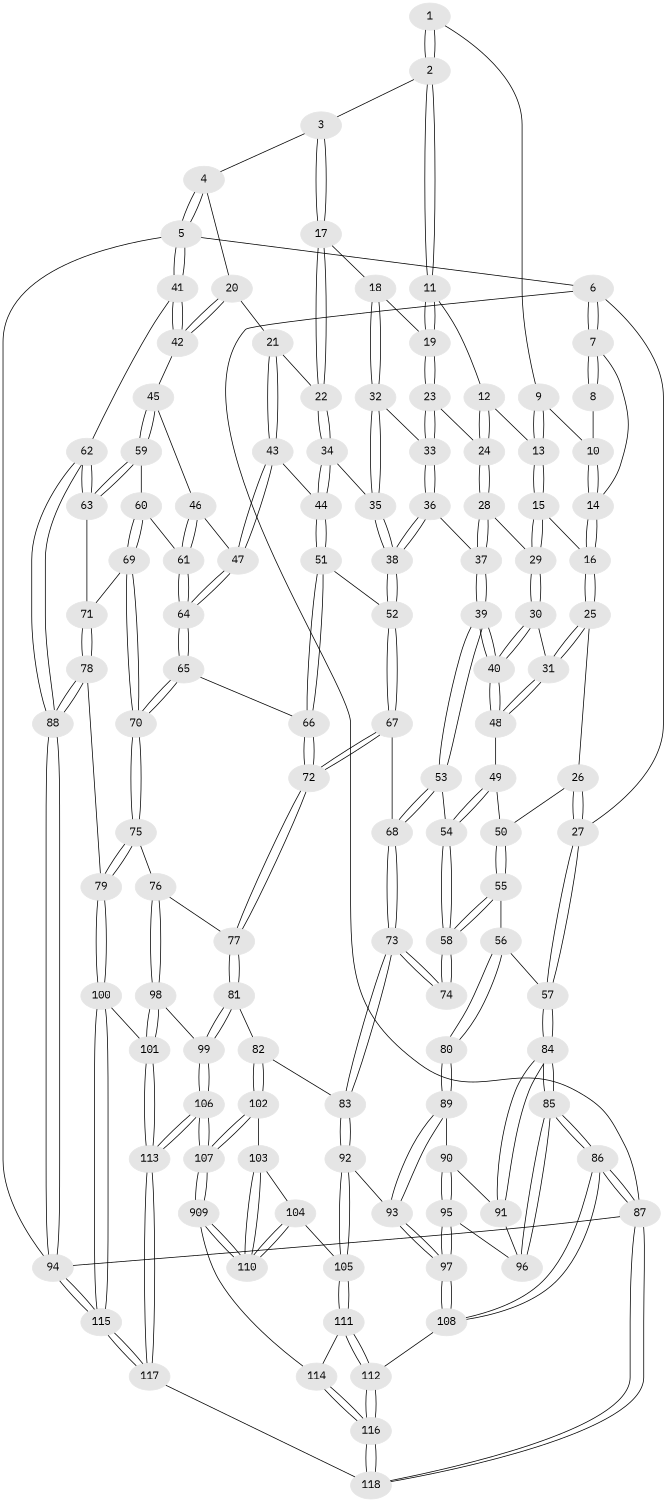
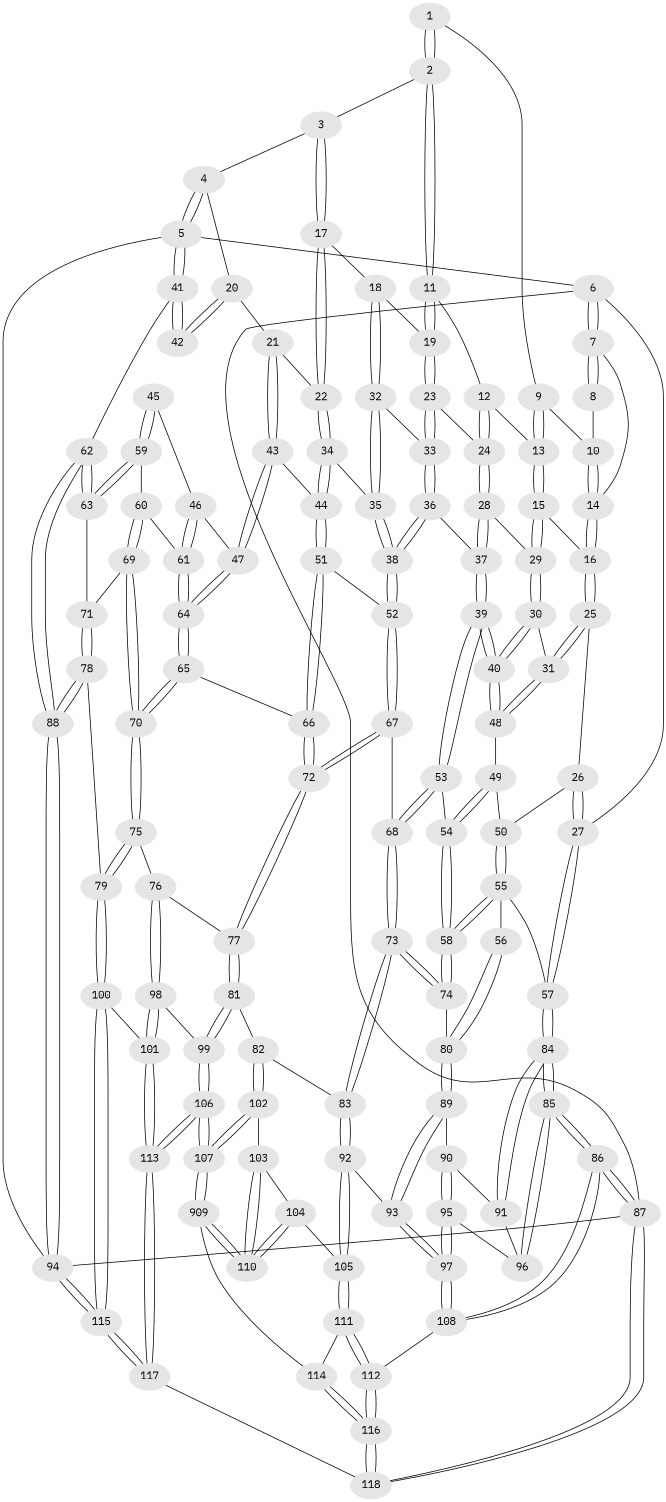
edge "42" -- "45": removed
edge "56" -- "57": now "55" -- "57"
edge "74" -- "80": added
